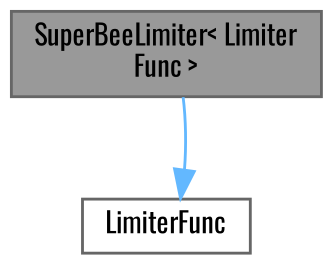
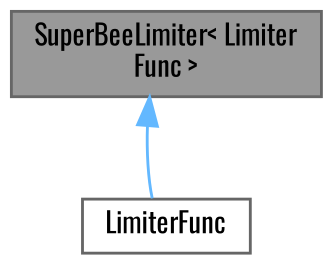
edge "SuperBeeLimiter< Limiter Func >" -> "LimiterFunc": reversed
